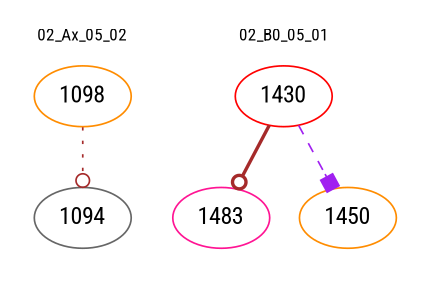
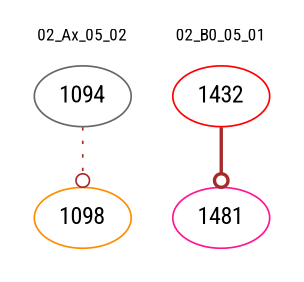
node "1430": label "1430" -> "1432"
edge "1098" -> "1094": reversed
node "1483": label "1483" -> "1481"
node "1450": removed
